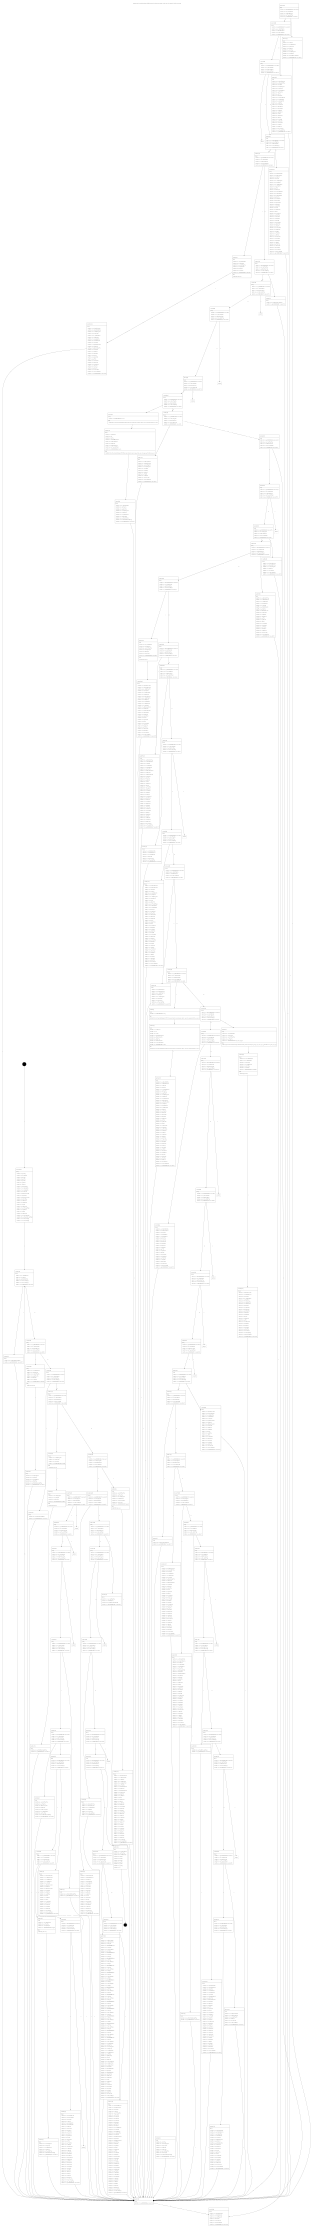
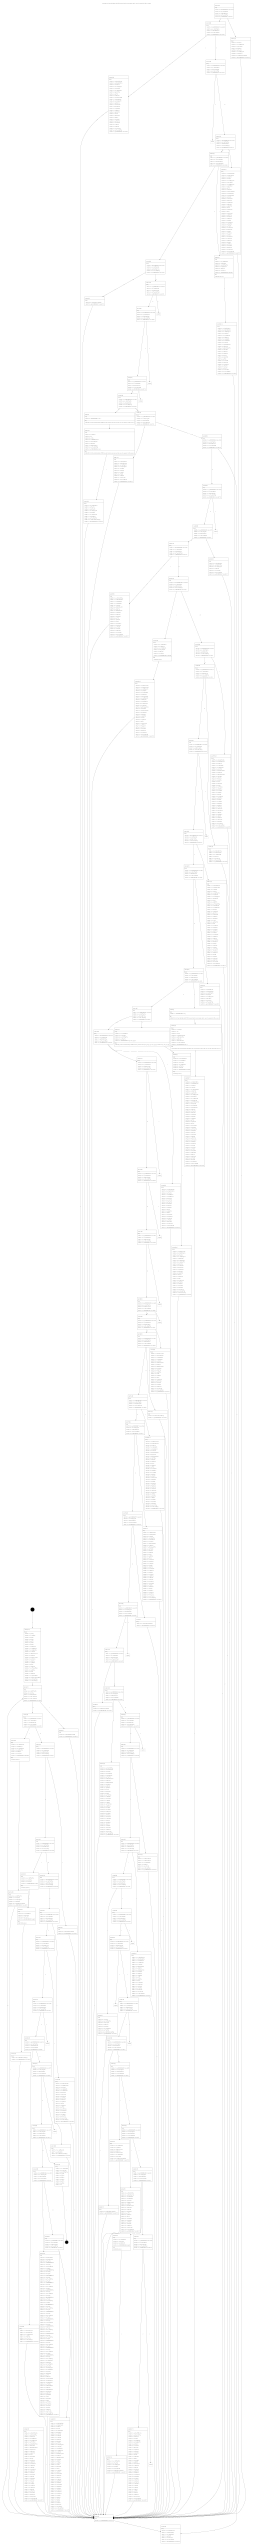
node "0x403034 [26]": removed
node "0x402058 [28]": added
